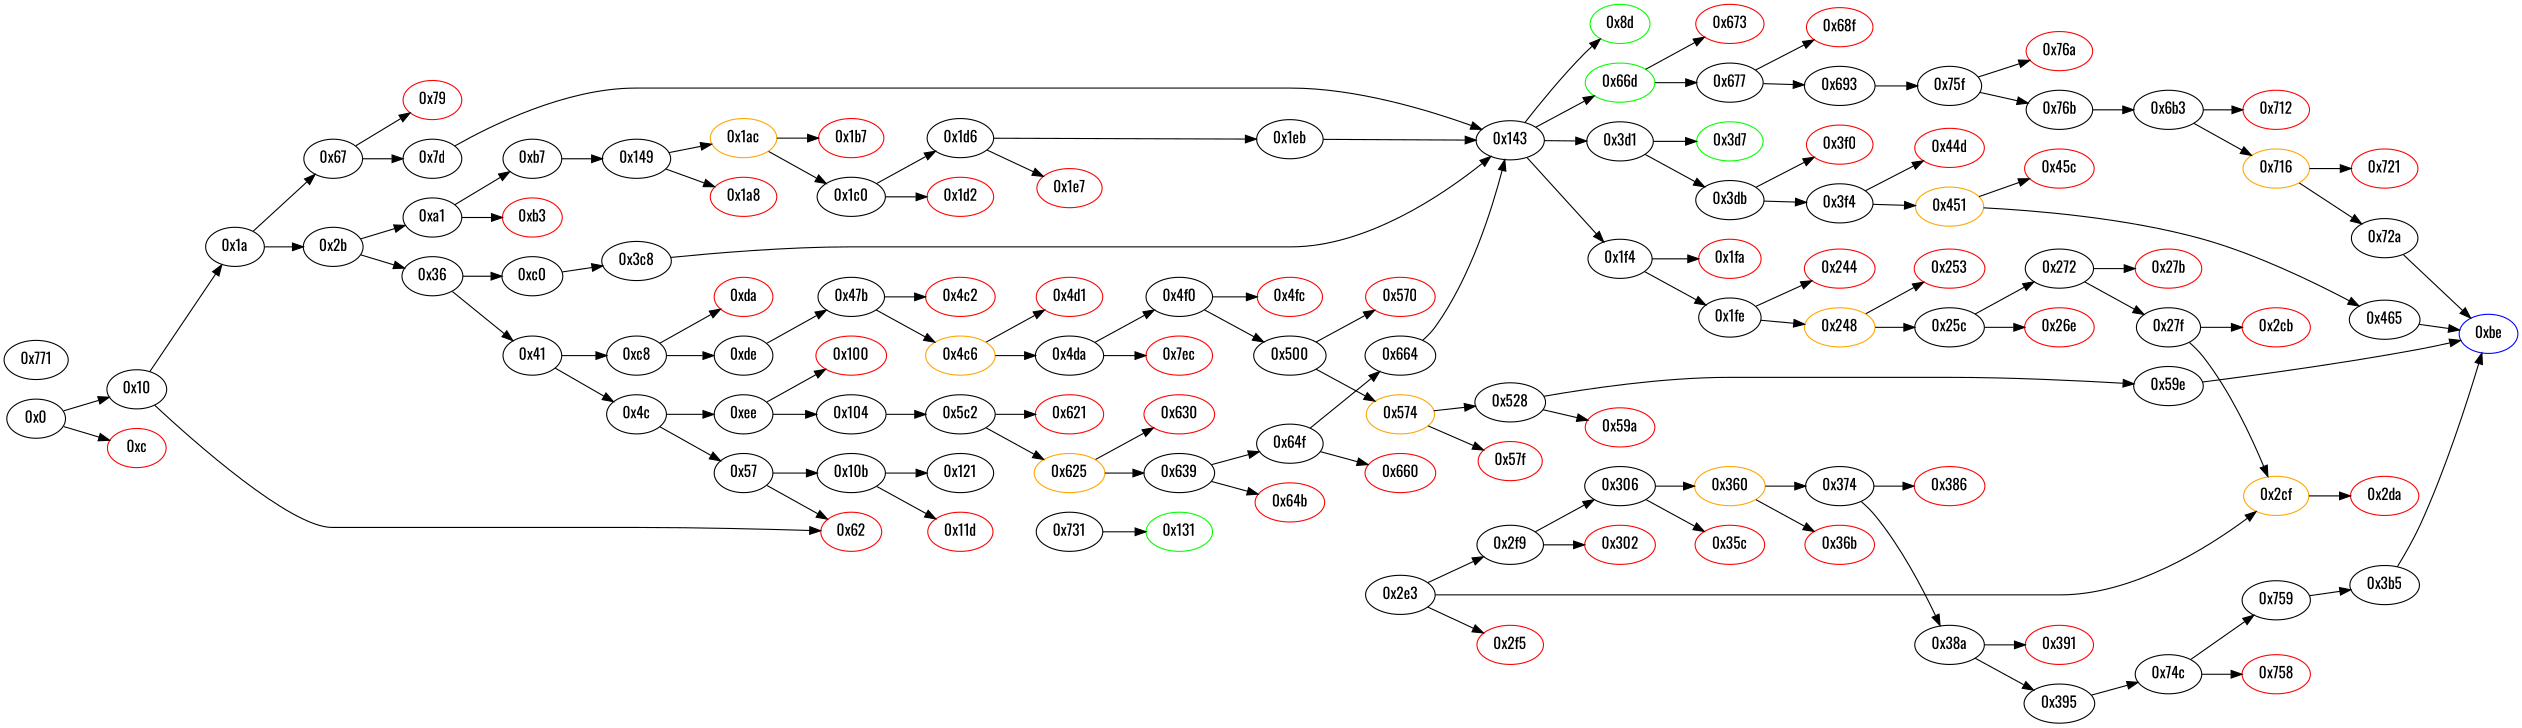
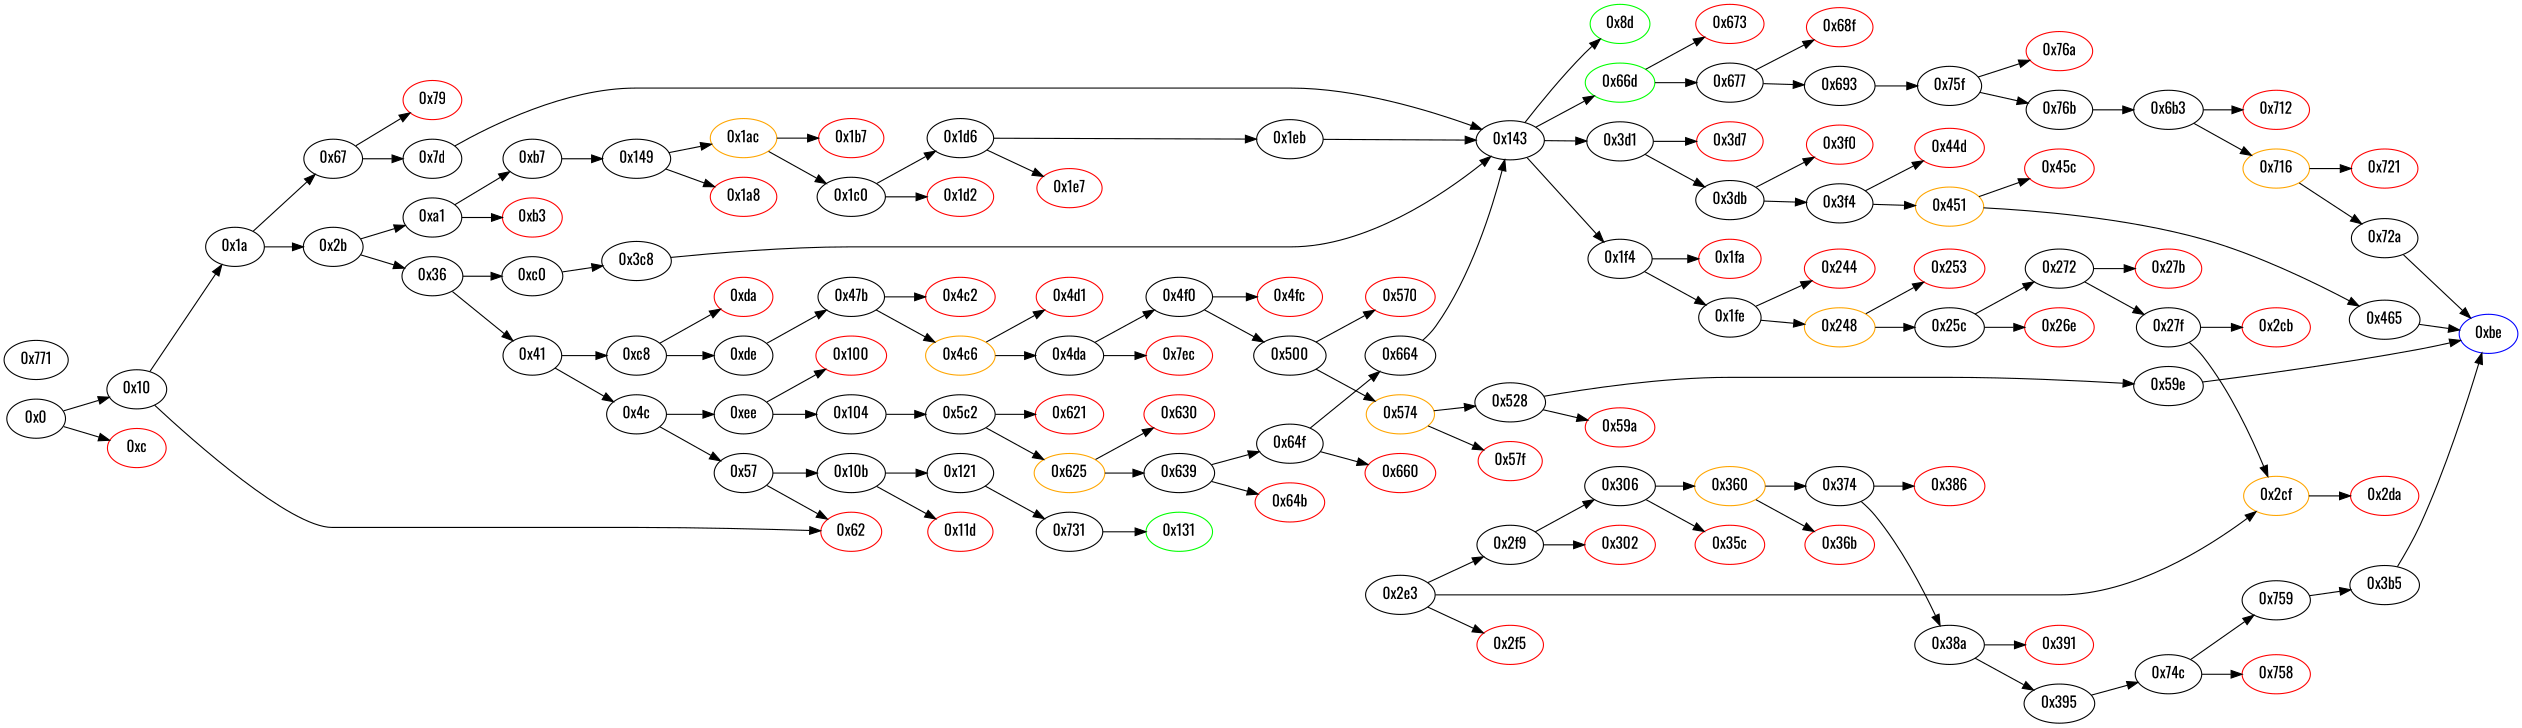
node "0x3d7": color green -> red
edge "0x121" -> "0x731": added
